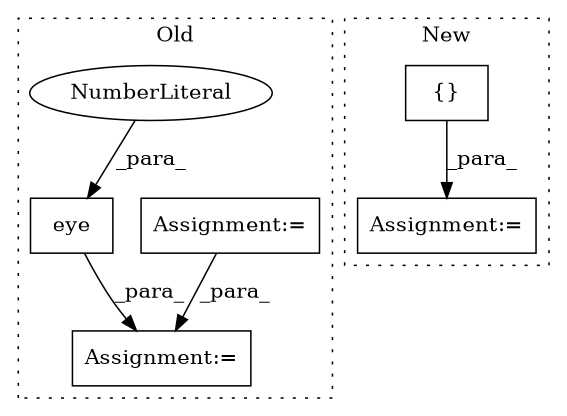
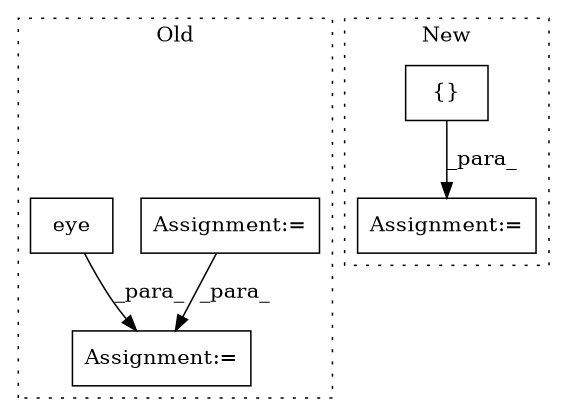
node "NumberLiteral": removed
